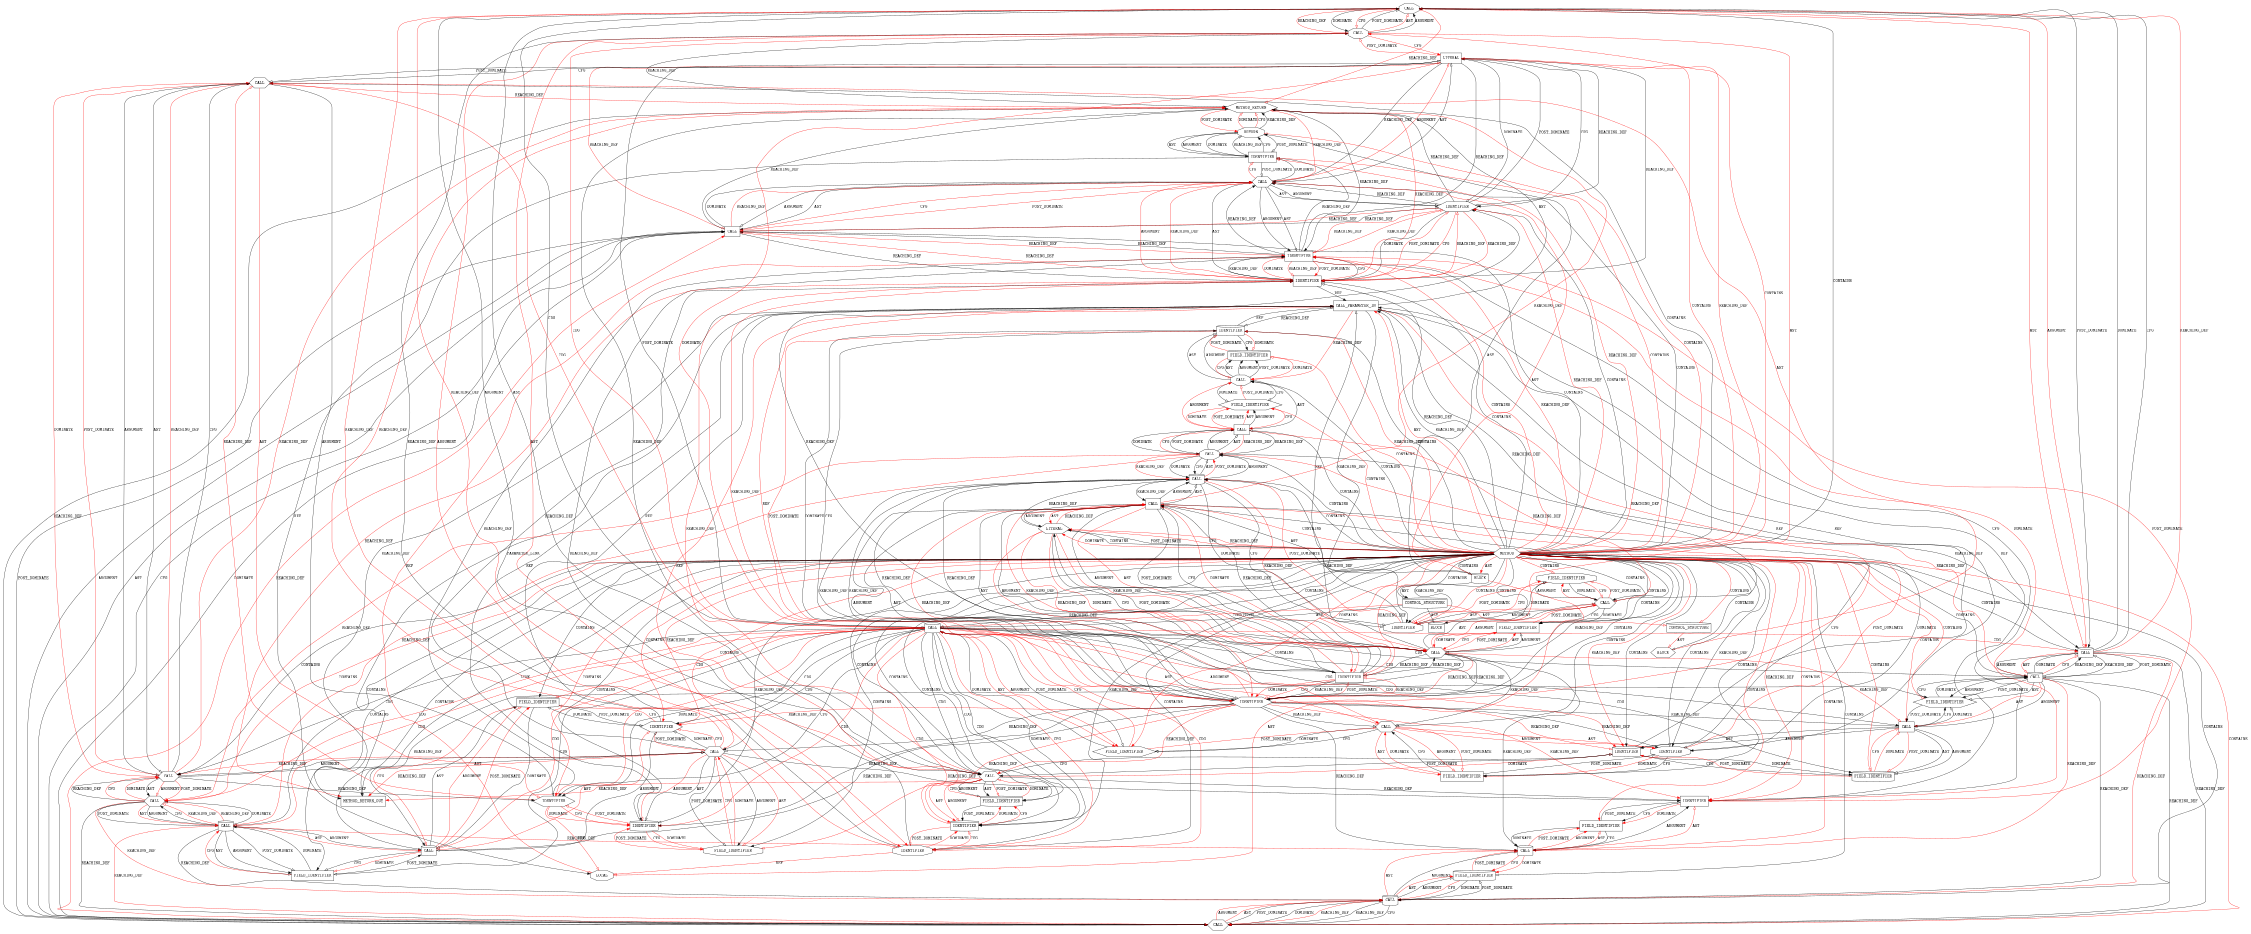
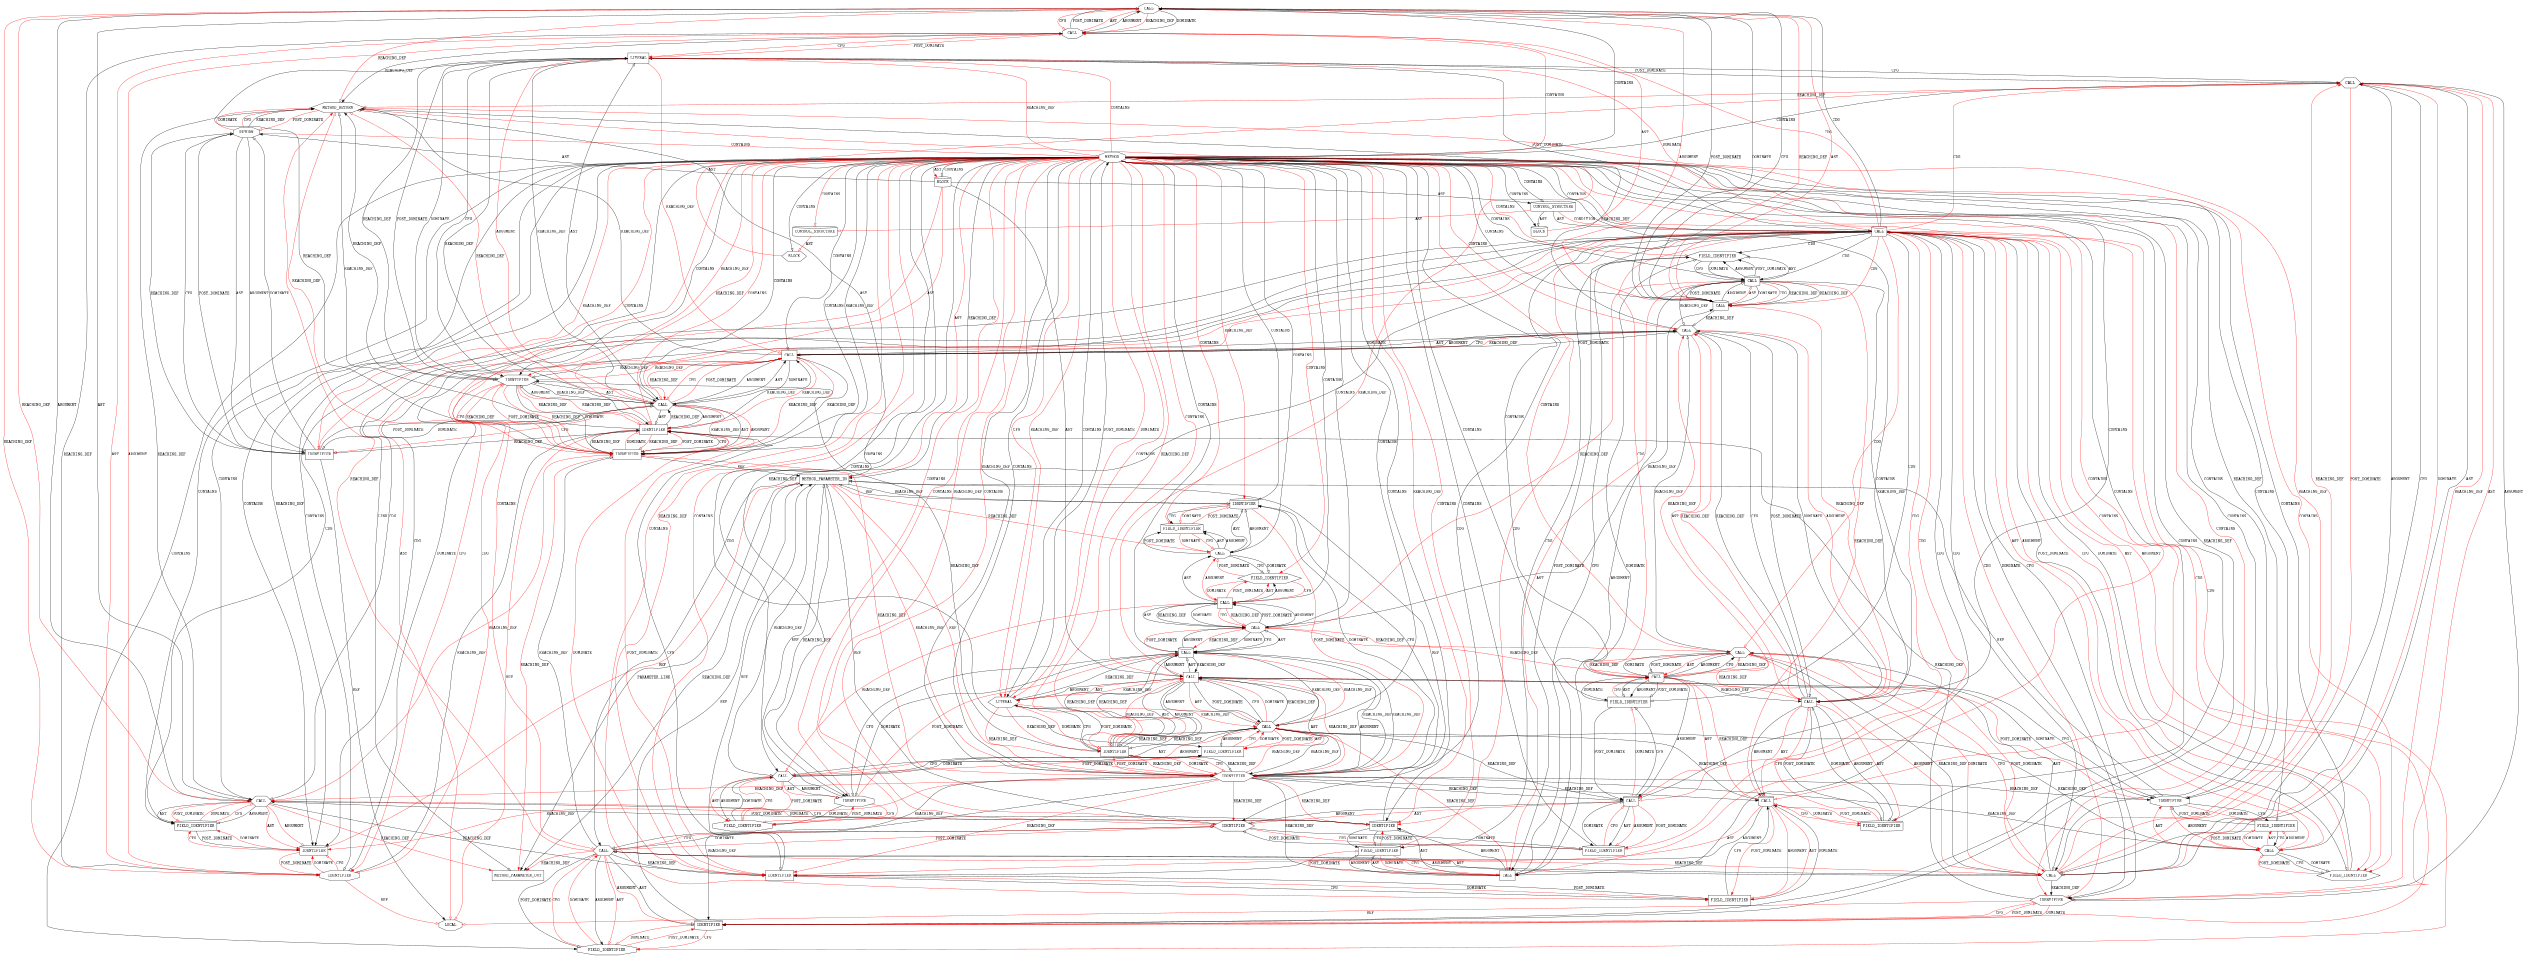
edge "METHOD_RETURN" -> "RETURN": arrowhead normal -> onormal
edge "METHOD" -> "RETURN": reversed
node "CALL_PARAMETER_IN": label "CALL_PARAMETER_IN" -> "METHOD_PARAMETER_IN"
node "METHOD": shape hexagon -> octagon
node "METHOD_RETURN_OUT": label "METHOD_RETURN_OUT" -> "METHOD_PARAMETER_OUT"
